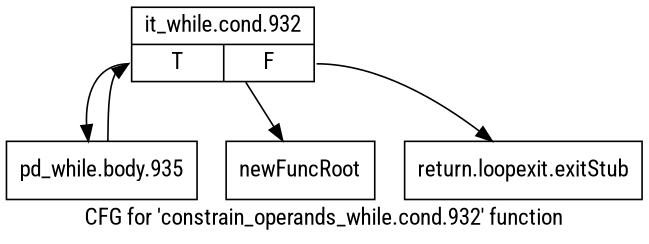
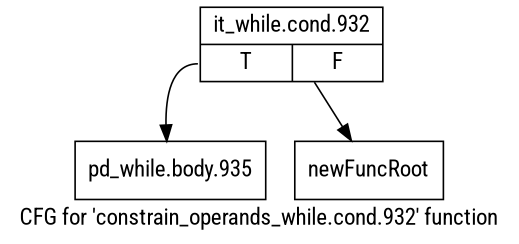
edge "pd_while.body.935" -> "it_while.cond.932": removed
node "return.loopexit.exitStub": removed
